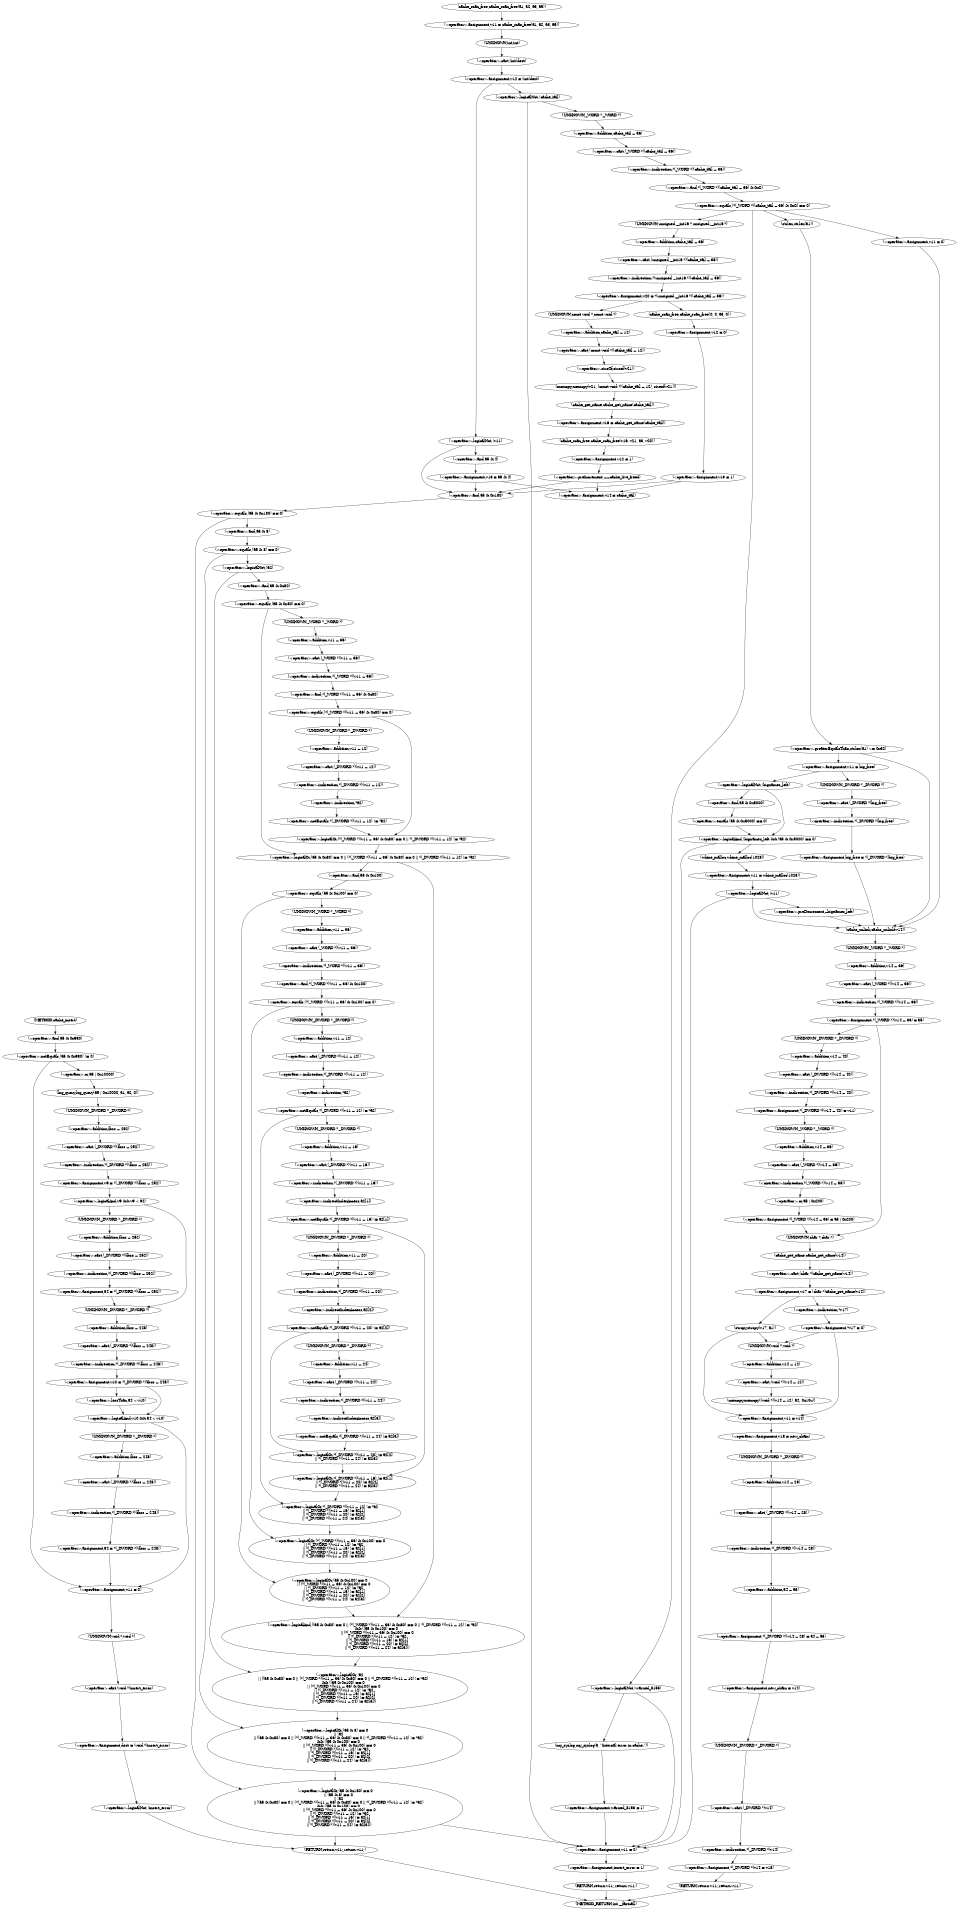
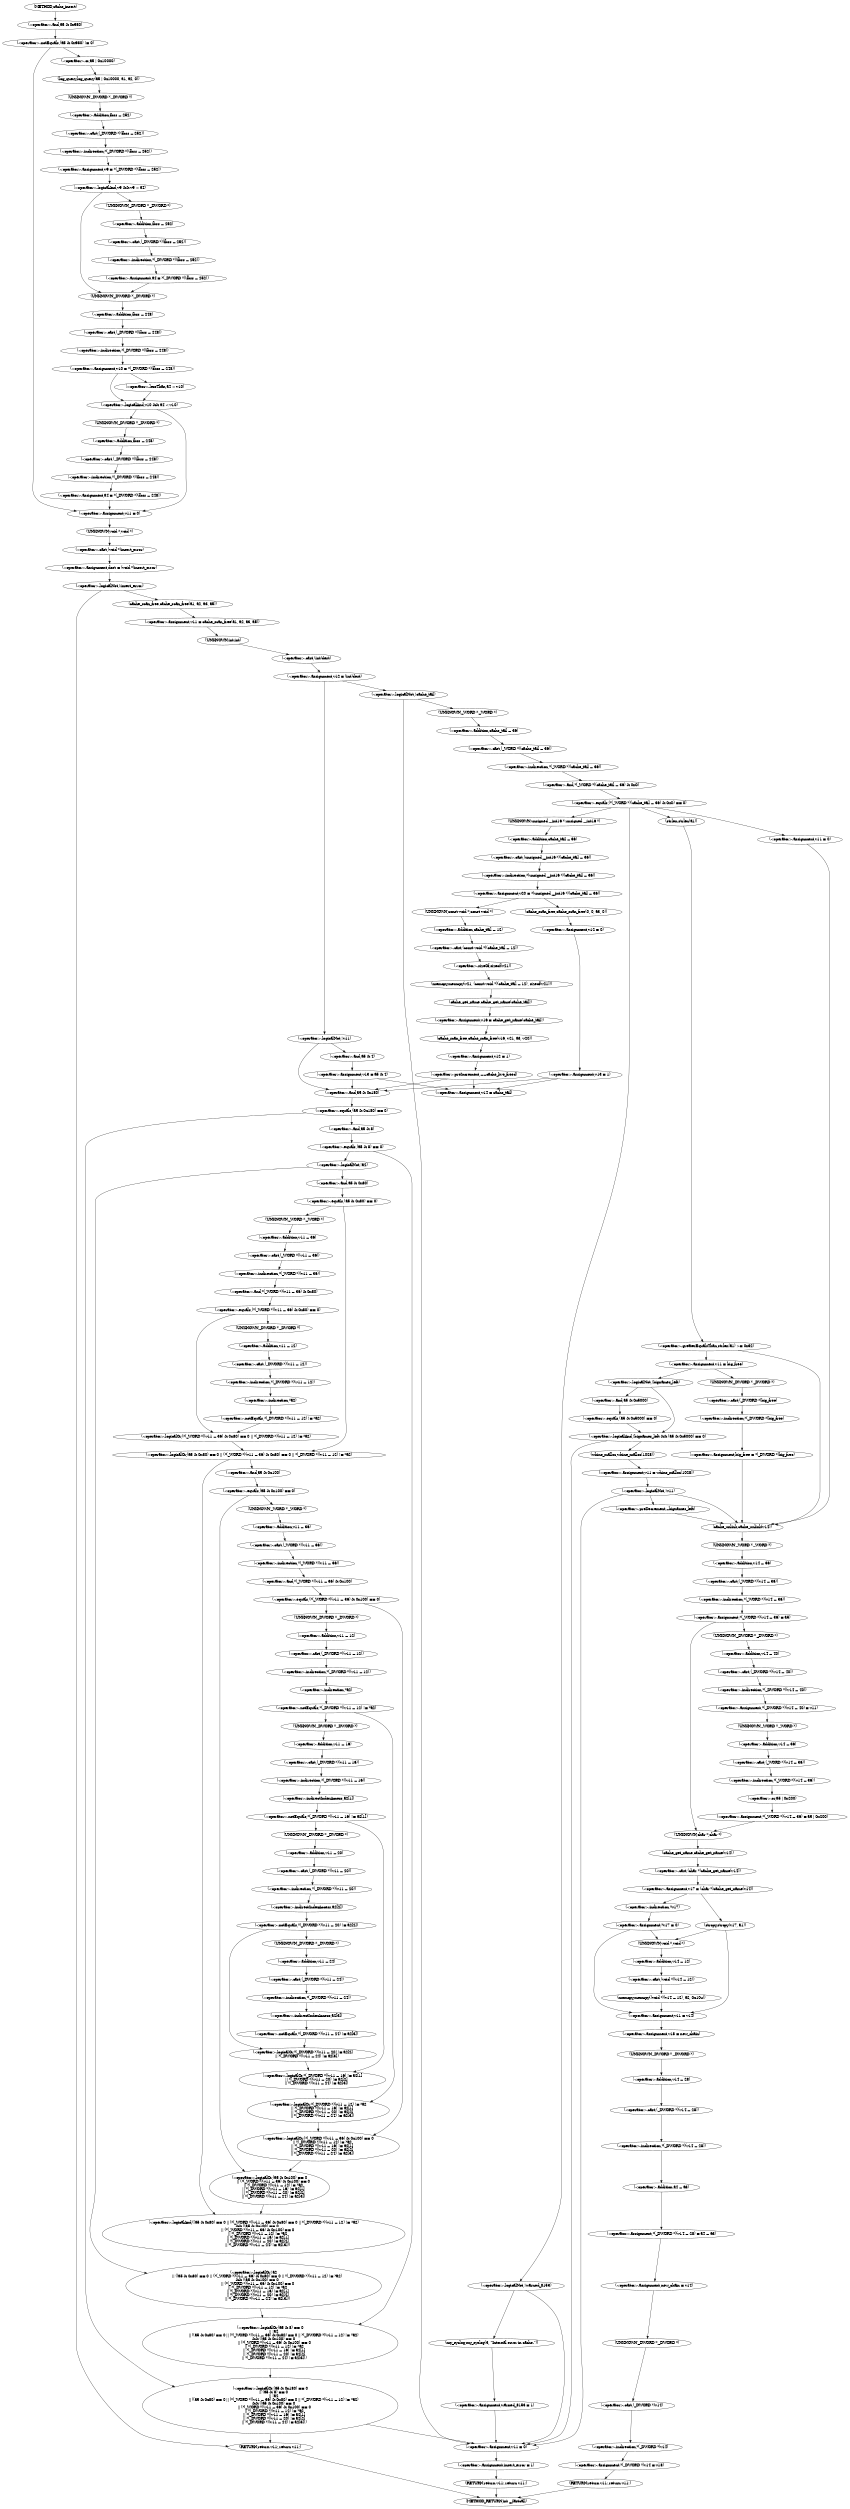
edge "(<operator>.logicalNot,!insert_error)" -> "(cache_scan_free,cache_scan_free(a1, a2, a3, a5))": added
